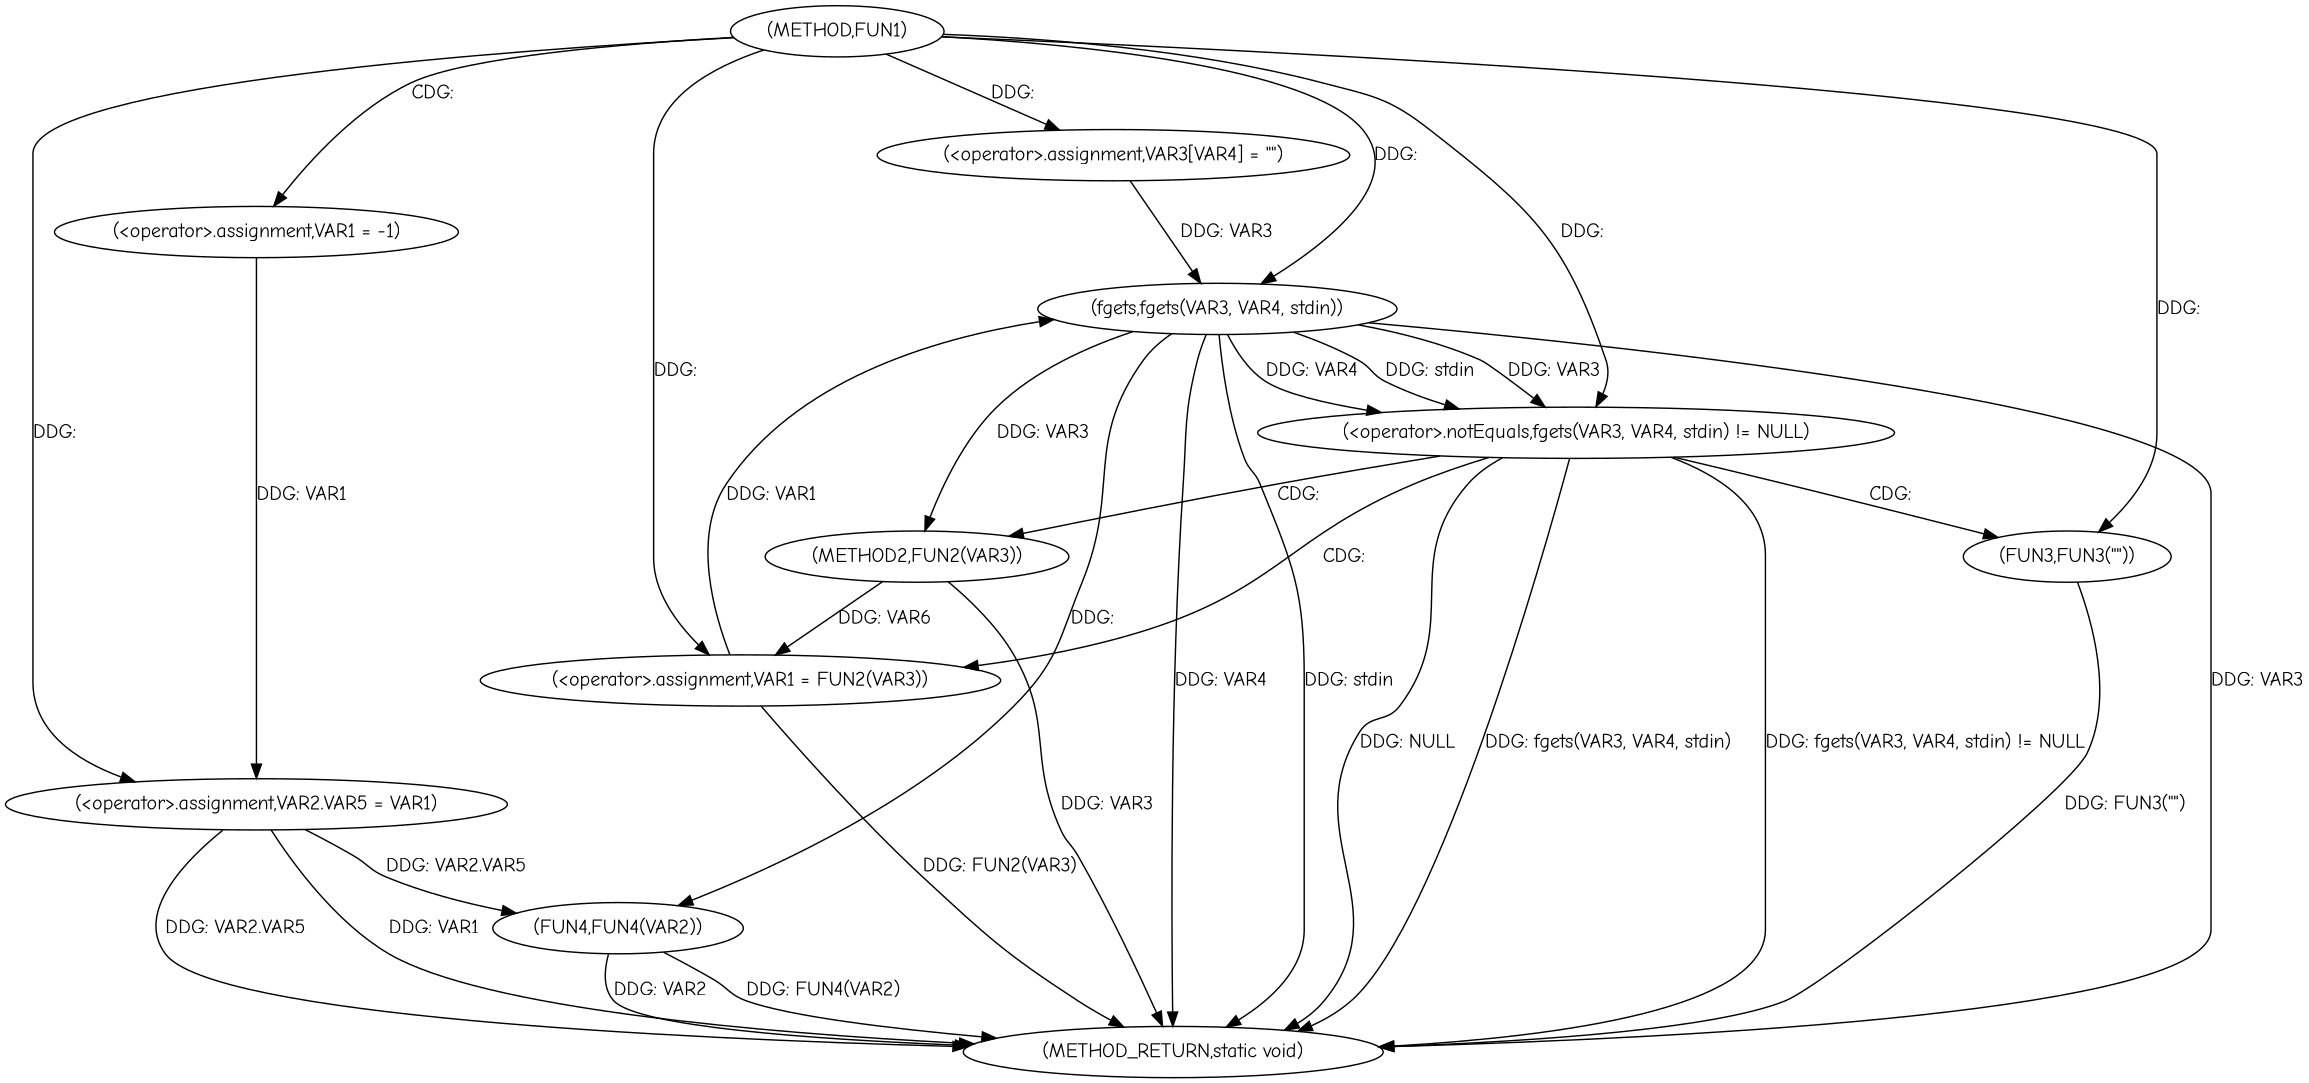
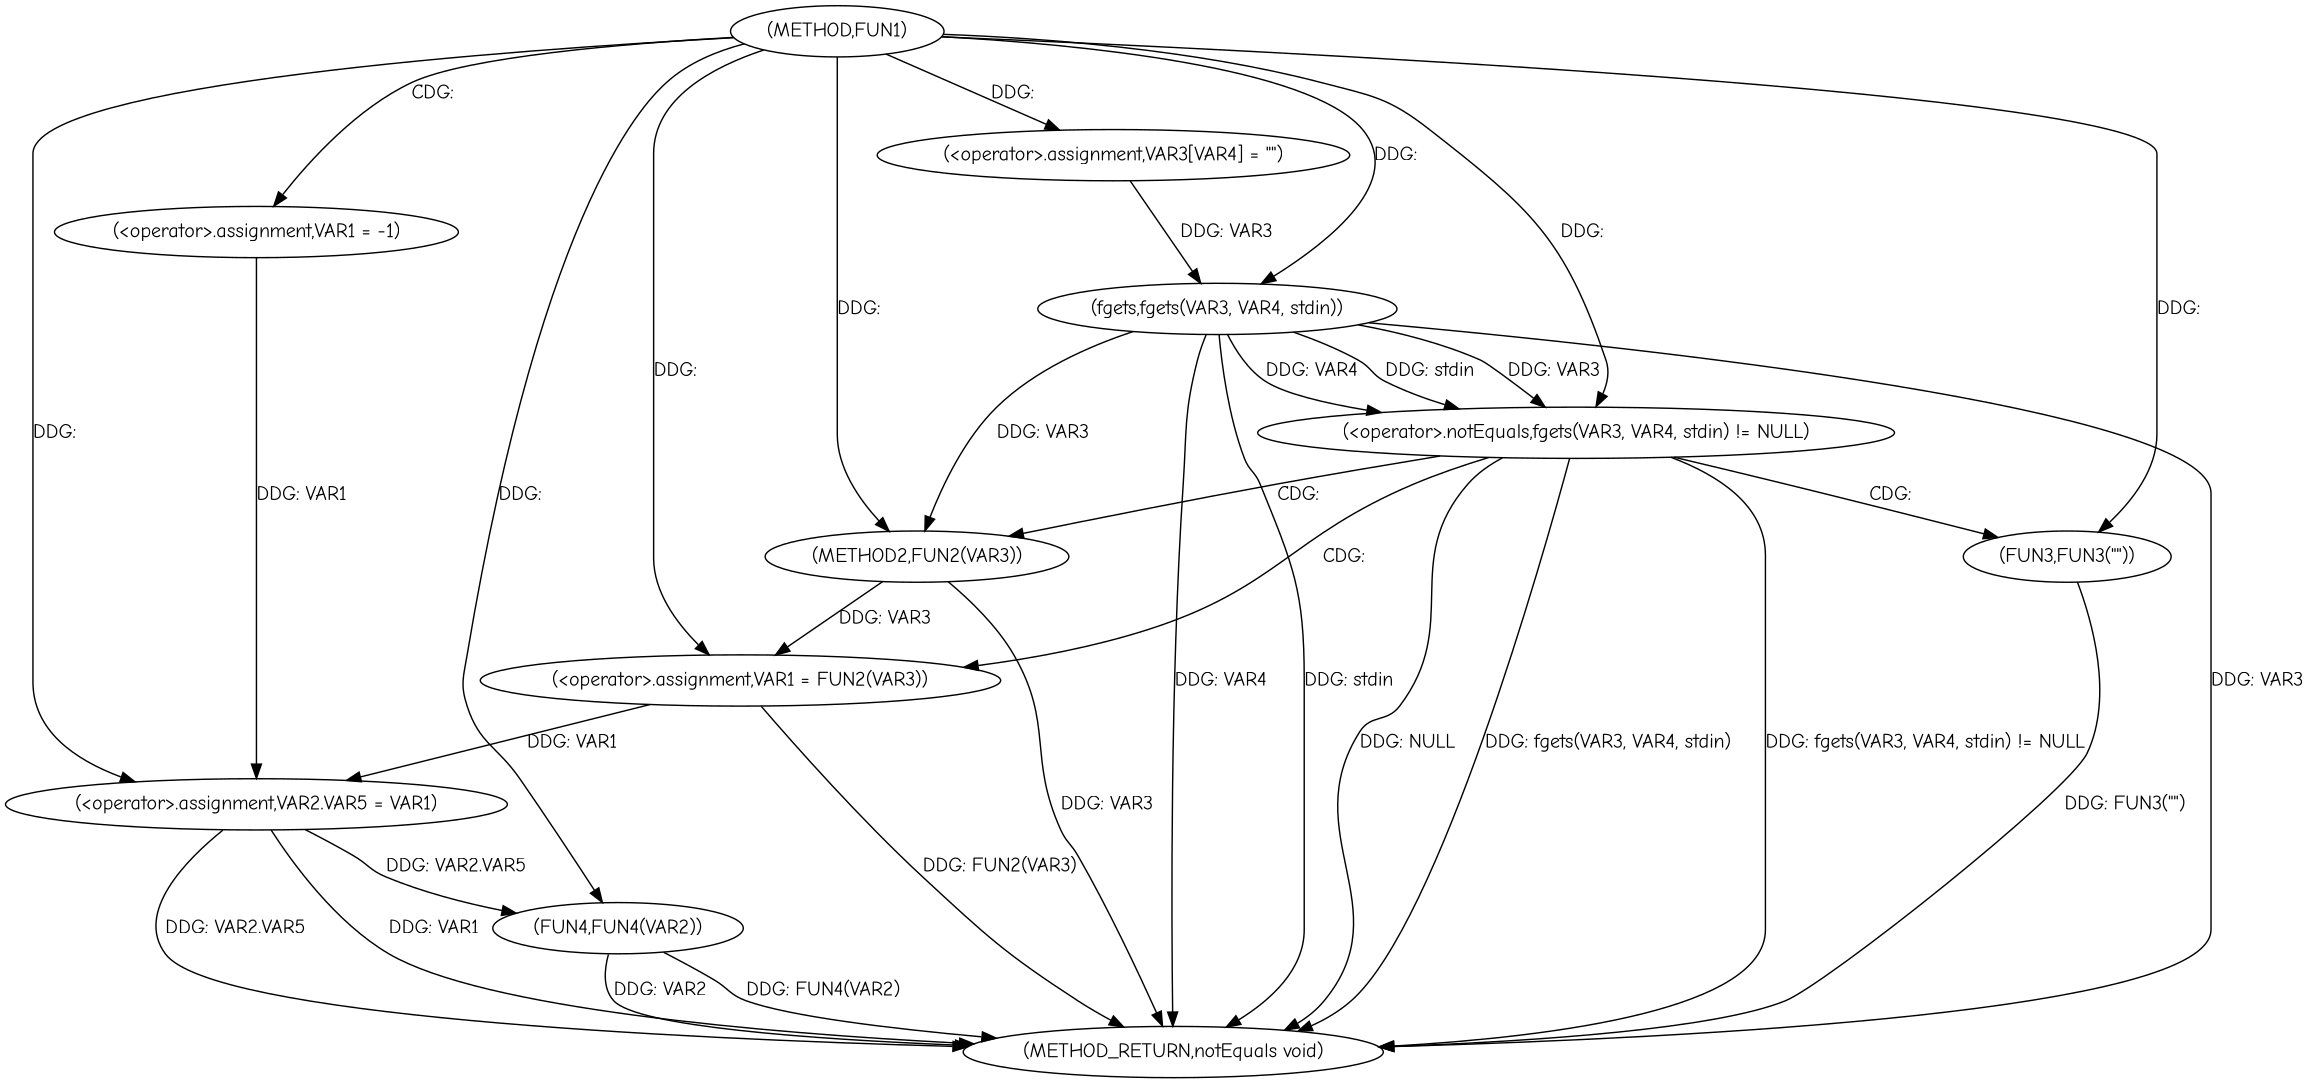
edge "(METHOD,FUN1)" -> "(METHOD2,FUN2(VAR3))": added, label "DDG:"
edge "(<operator>.assignment,VAR1 = FUN2(VAR3))" -> "(fgets,fgets(VAR3, VAR4, stdin))": now "(<operator>.assignment,VAR1 = FUN2(VAR3))" -> "(<operator>.assignment,VAR2.VAR5 = VAR1)"
edge "(METHOD2,FUN2(VAR3))" -> "(<operator>.assignment,VAR1 = FUN2(VAR3))": label "DDG: VAR6" -> "DDG: VAR3"
edge "(fgets,fgets(VAR3, VAR4, stdin))" -> "(FUN4,FUN4(VAR2))": now "(METHOD,FUN1)" -> "(FUN4,FUN4(VAR2))"
node "(METHOD_RETURN,static void)": label "(METHOD_RETURN,static void)" -> "(METHOD_RETURN,notEquals void)"
